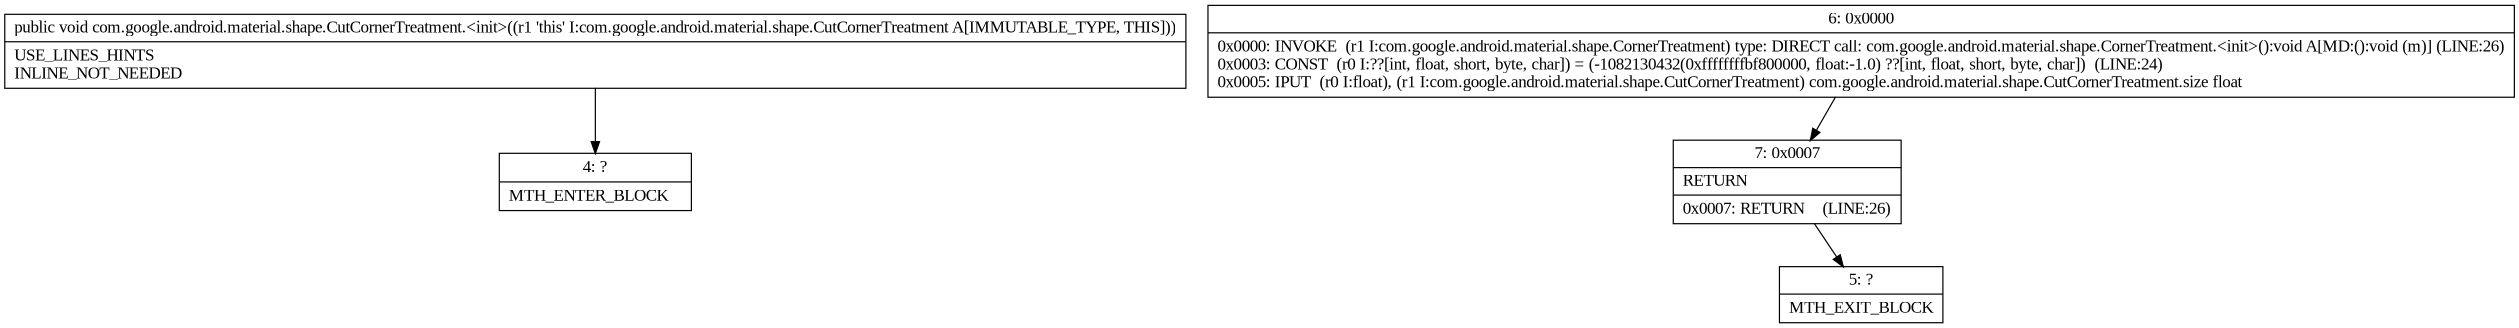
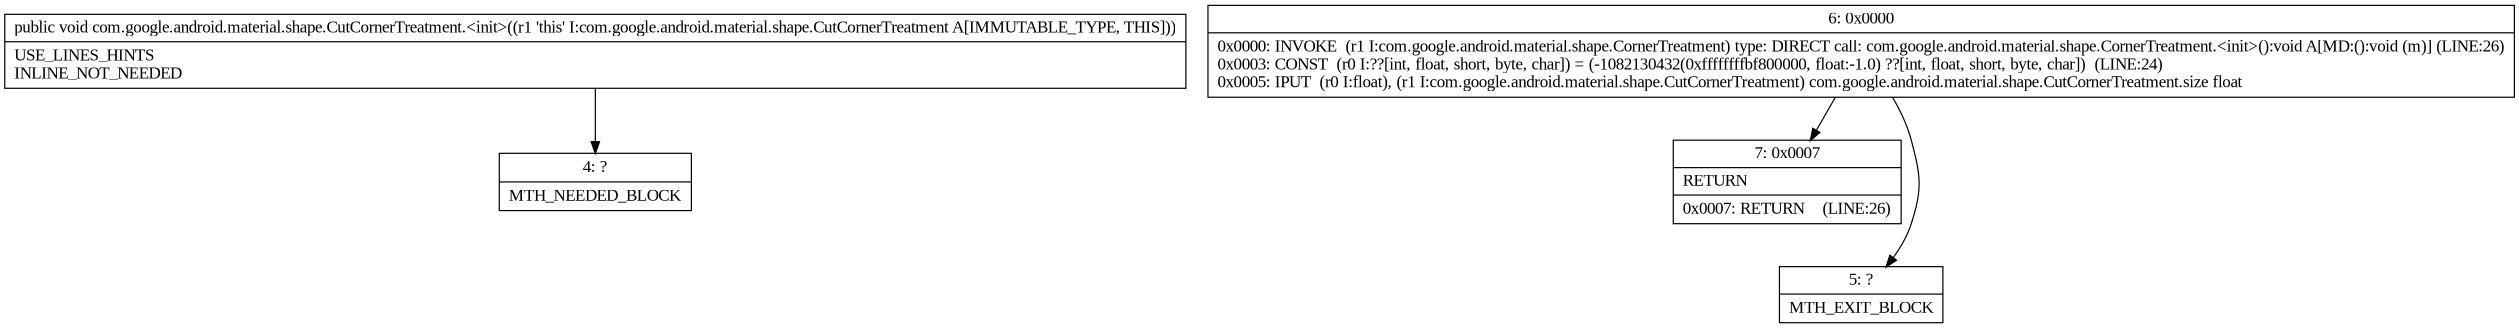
node "4: ?": text "MTH_ENTER_BLOCK" -> "MTH_NEEDED_BLOCK"
edge "7: 0x0007" -> "5: ?": now "6: 0x0000" -> "5: ?"
